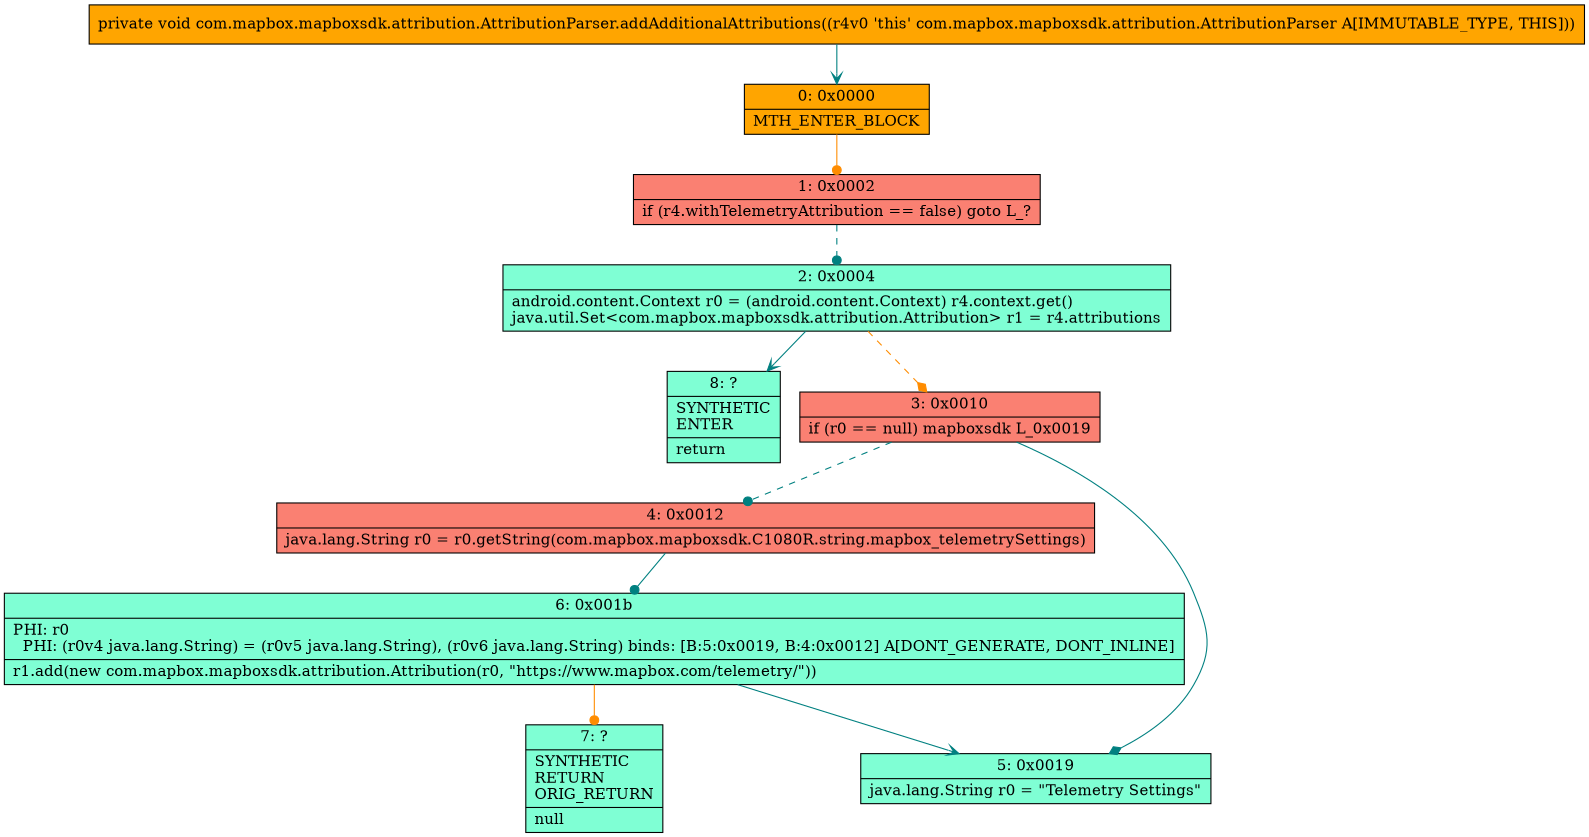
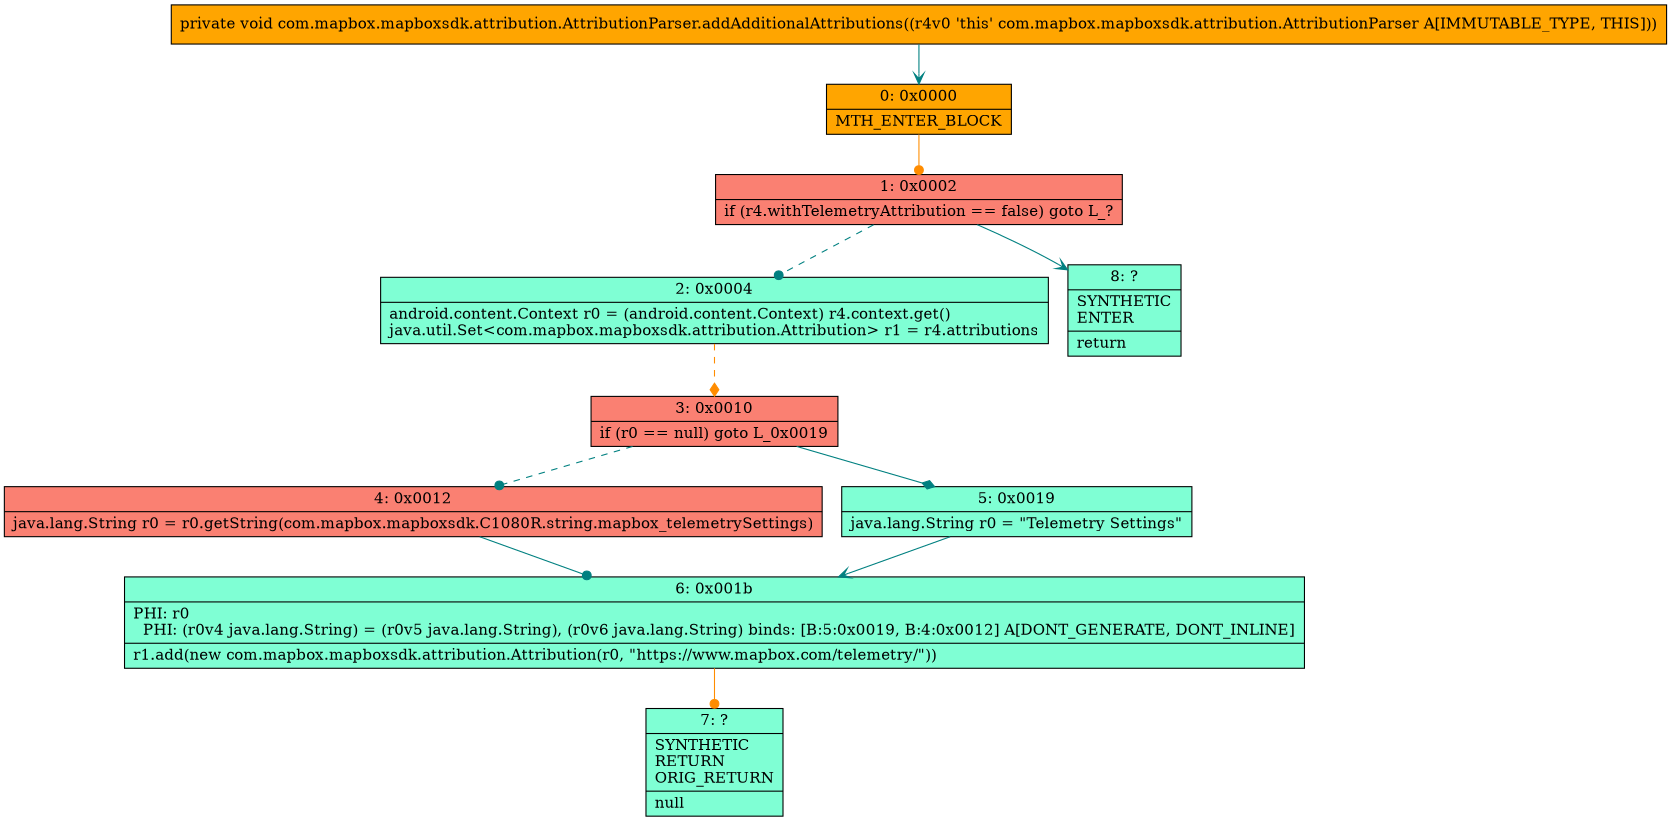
edge "2: 0x0004" -> "8: ?": now "1: 0x0002" -> "8: ?"
node "3: 0x0010": text "if (r0 == null) mapboxsdk L_0x0019" -> "if (r0 == null) goto L_0x0019"
edge "6: 0x001b" -> "5: 0x0019": reversed
